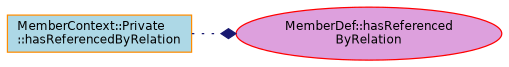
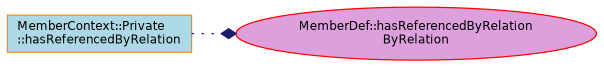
node "MemberDef::hasReferenced ByRelation": label "MemberDef::hasReferenced ByRelation" -> "MemberDef::hasReferencedByRelation ByRelation"
